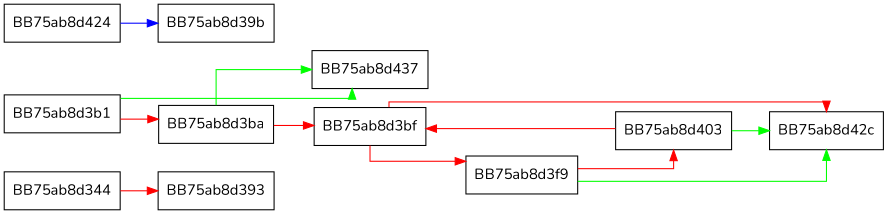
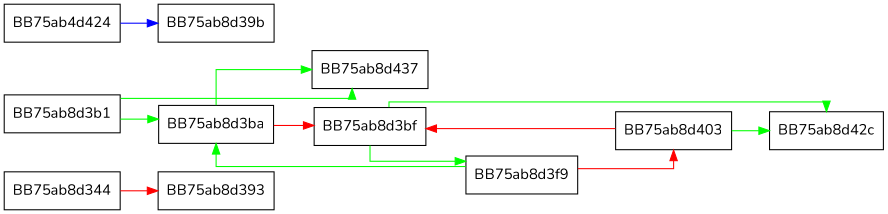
node "BB75ab8d424": label "BB75ab8d424" -> "BB75ab4d424"
edge "BB75ab8d3bf" -> "BB75ab8d42c": color red -> green
edge "BB75ab8d3b1" -> "BB75ab8d3ba": color red -> green
edge "BB75ab8d3bf" -> "BB75ab8d3f9": color red -> green
edge "BB75ab8d3f9" -> "BB75ab8d42c": now "BB75ab8d3f9" -> "BB75ab8d3ba"
